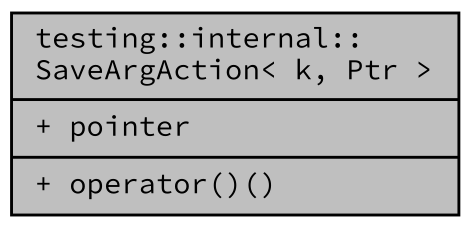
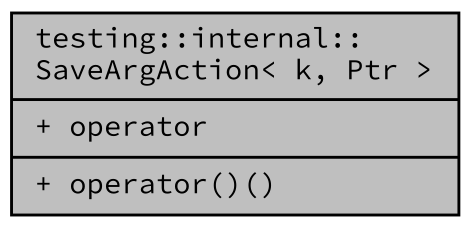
node "testing::internal::": text "+ pointer" -> "+ operator"
